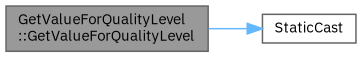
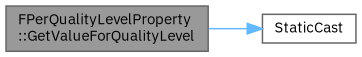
node "GetValueForQualityLevel ::GetValueForQualityLevel": label "GetValueForQualityLevel ::GetValueForQualityLevel" -> "FPerQualityLevelProperty ::GetValueForQualityLevel"
